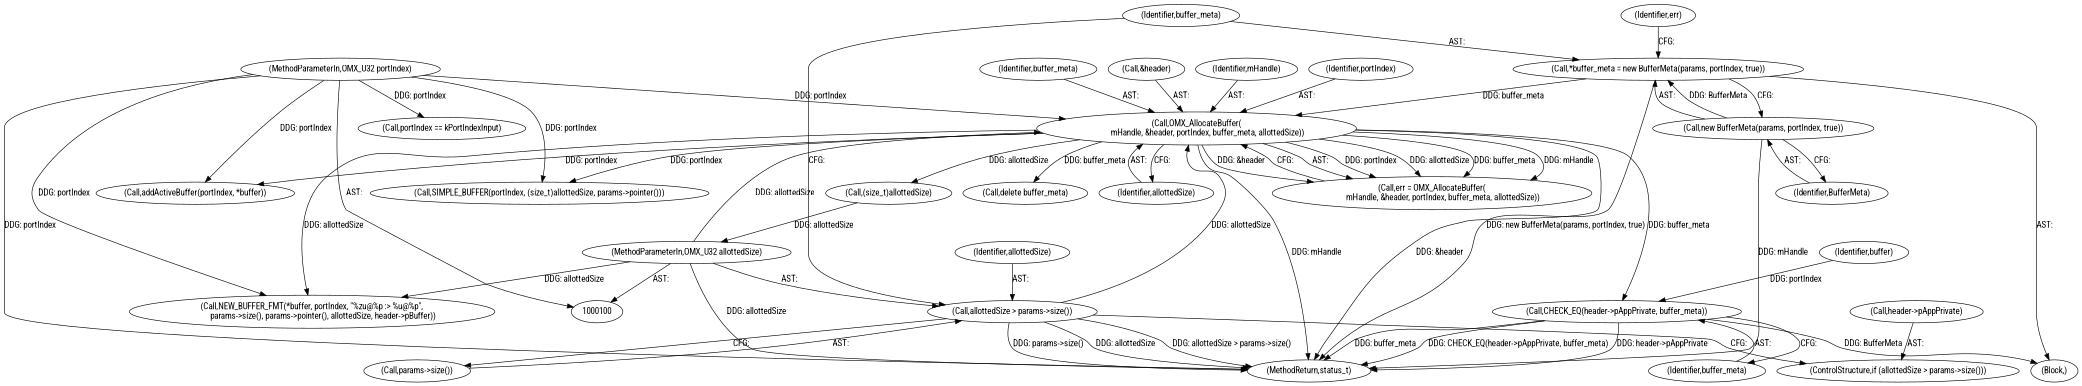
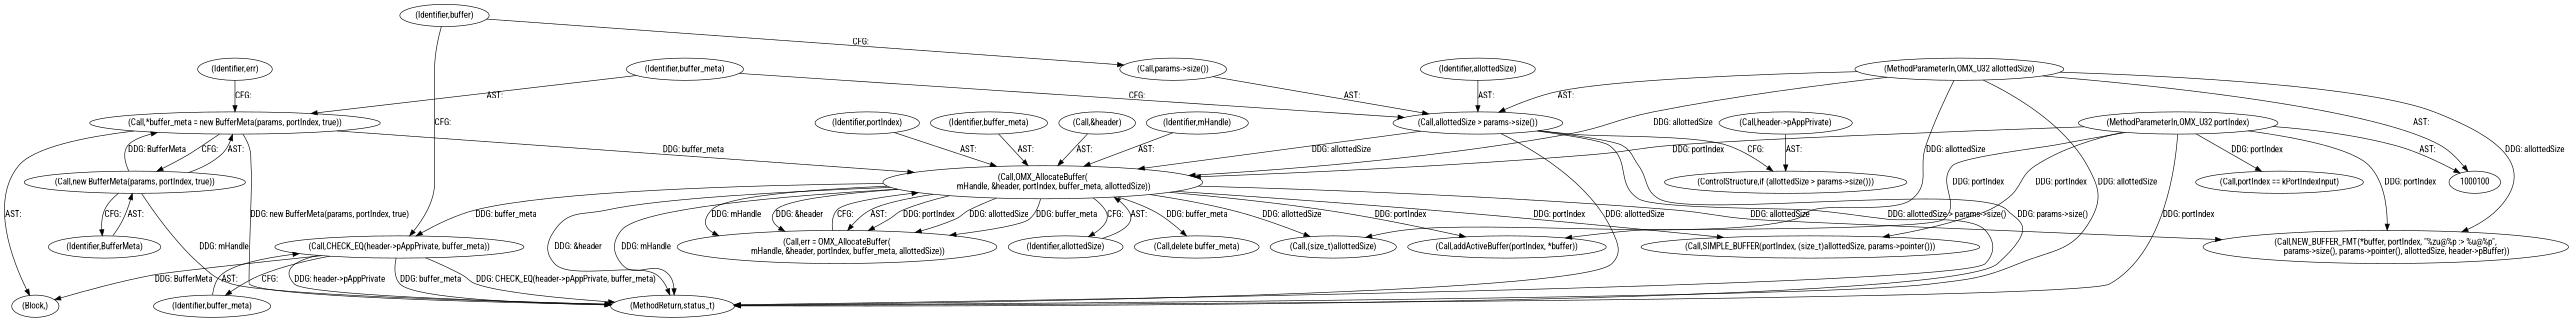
edge "(Call,(size_t)allottedSize)" -> "(MethodParameterIn,OMX_U32 allottedSize)": reversed
edge "(Identifier,buffer)" -> "(Call,CHECK_EQ(header->pAppPrivate, buffer_meta))": label "DDG: portIndex" -> "CFG: "
edge "(Call,allottedSize > params->size())" -> "(Call,params->size())": now "(Identifier,buffer)" -> "(Call,params->size())"
